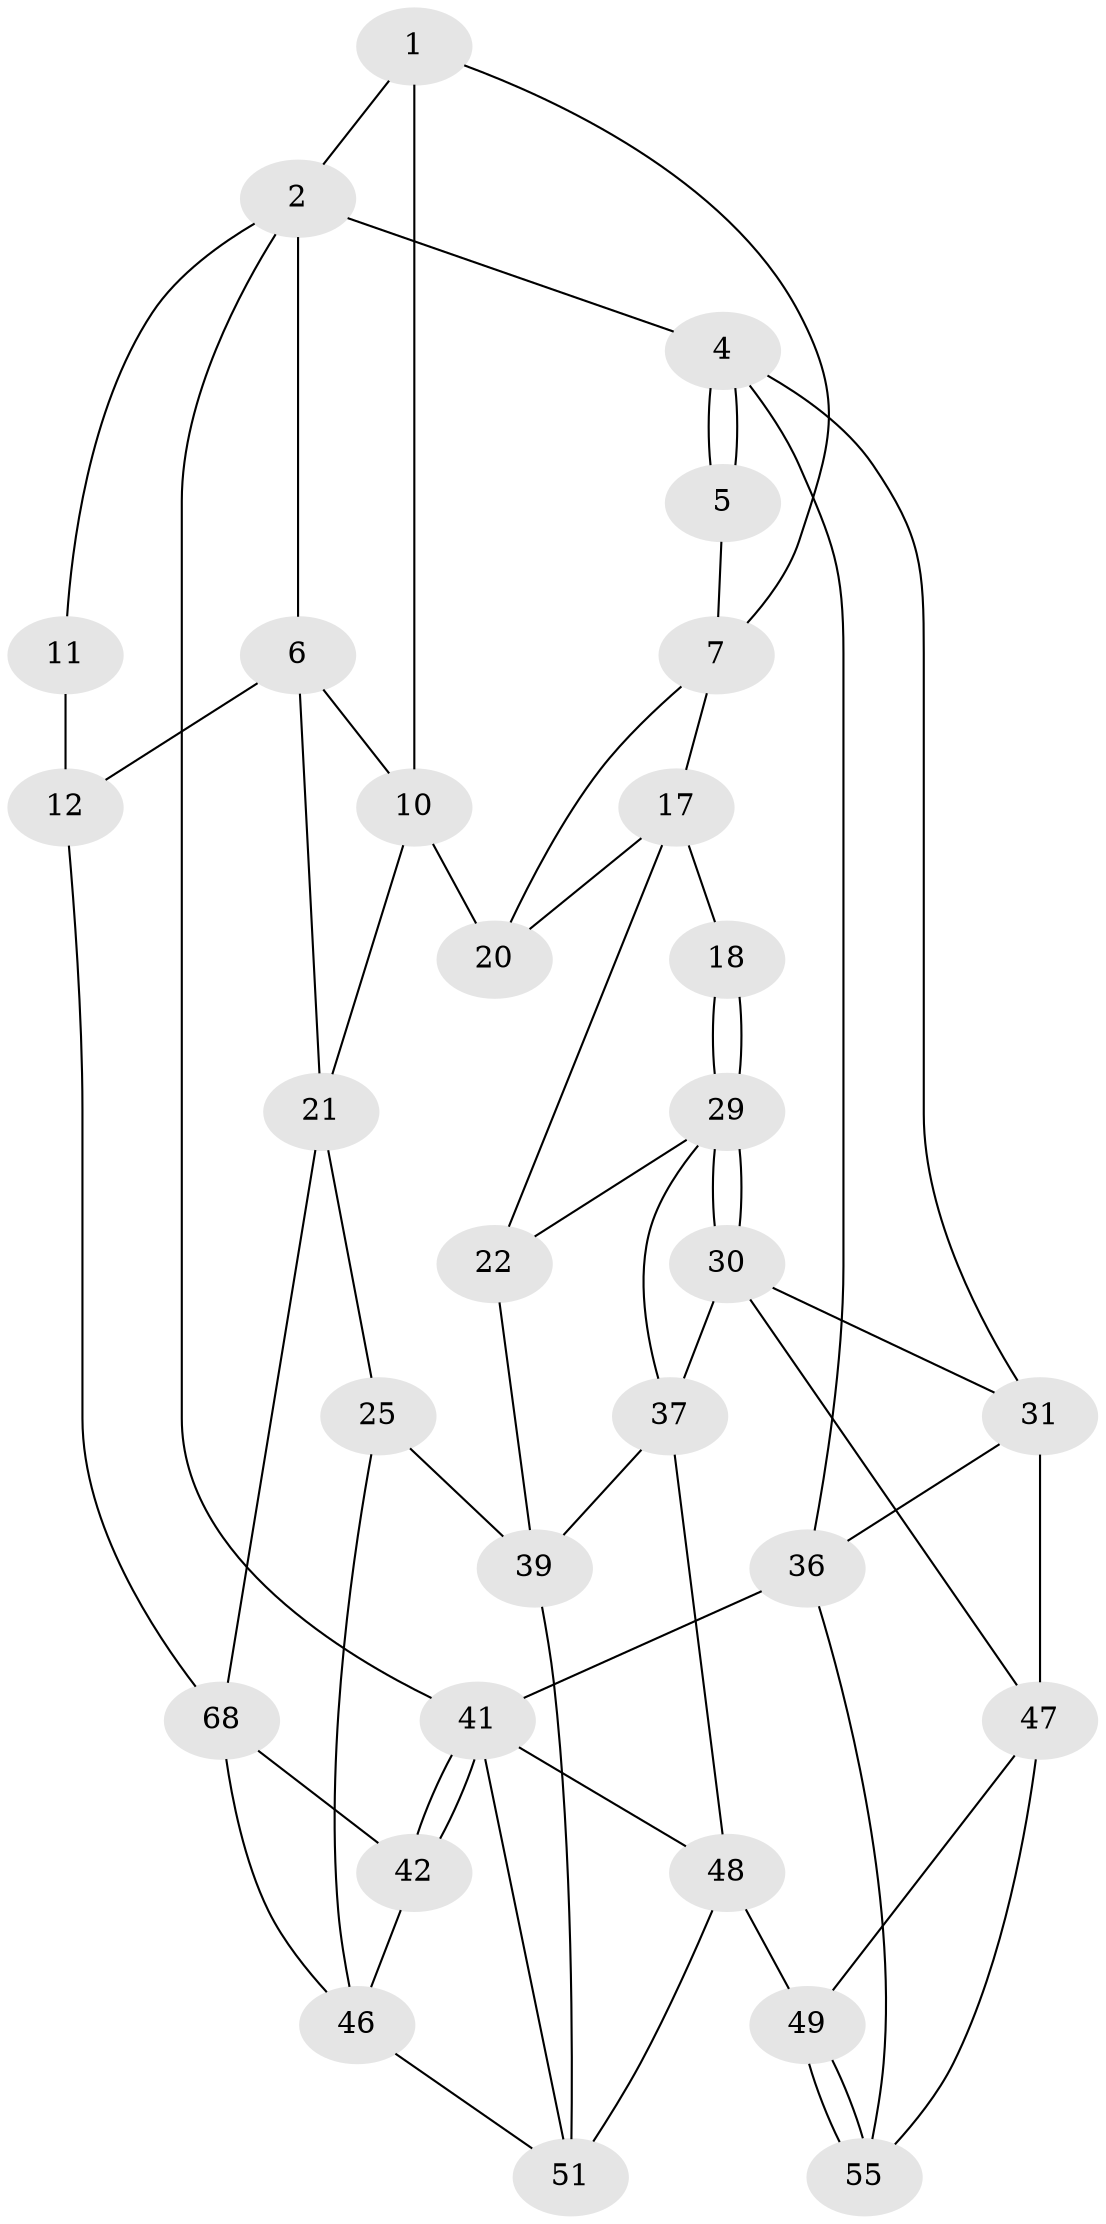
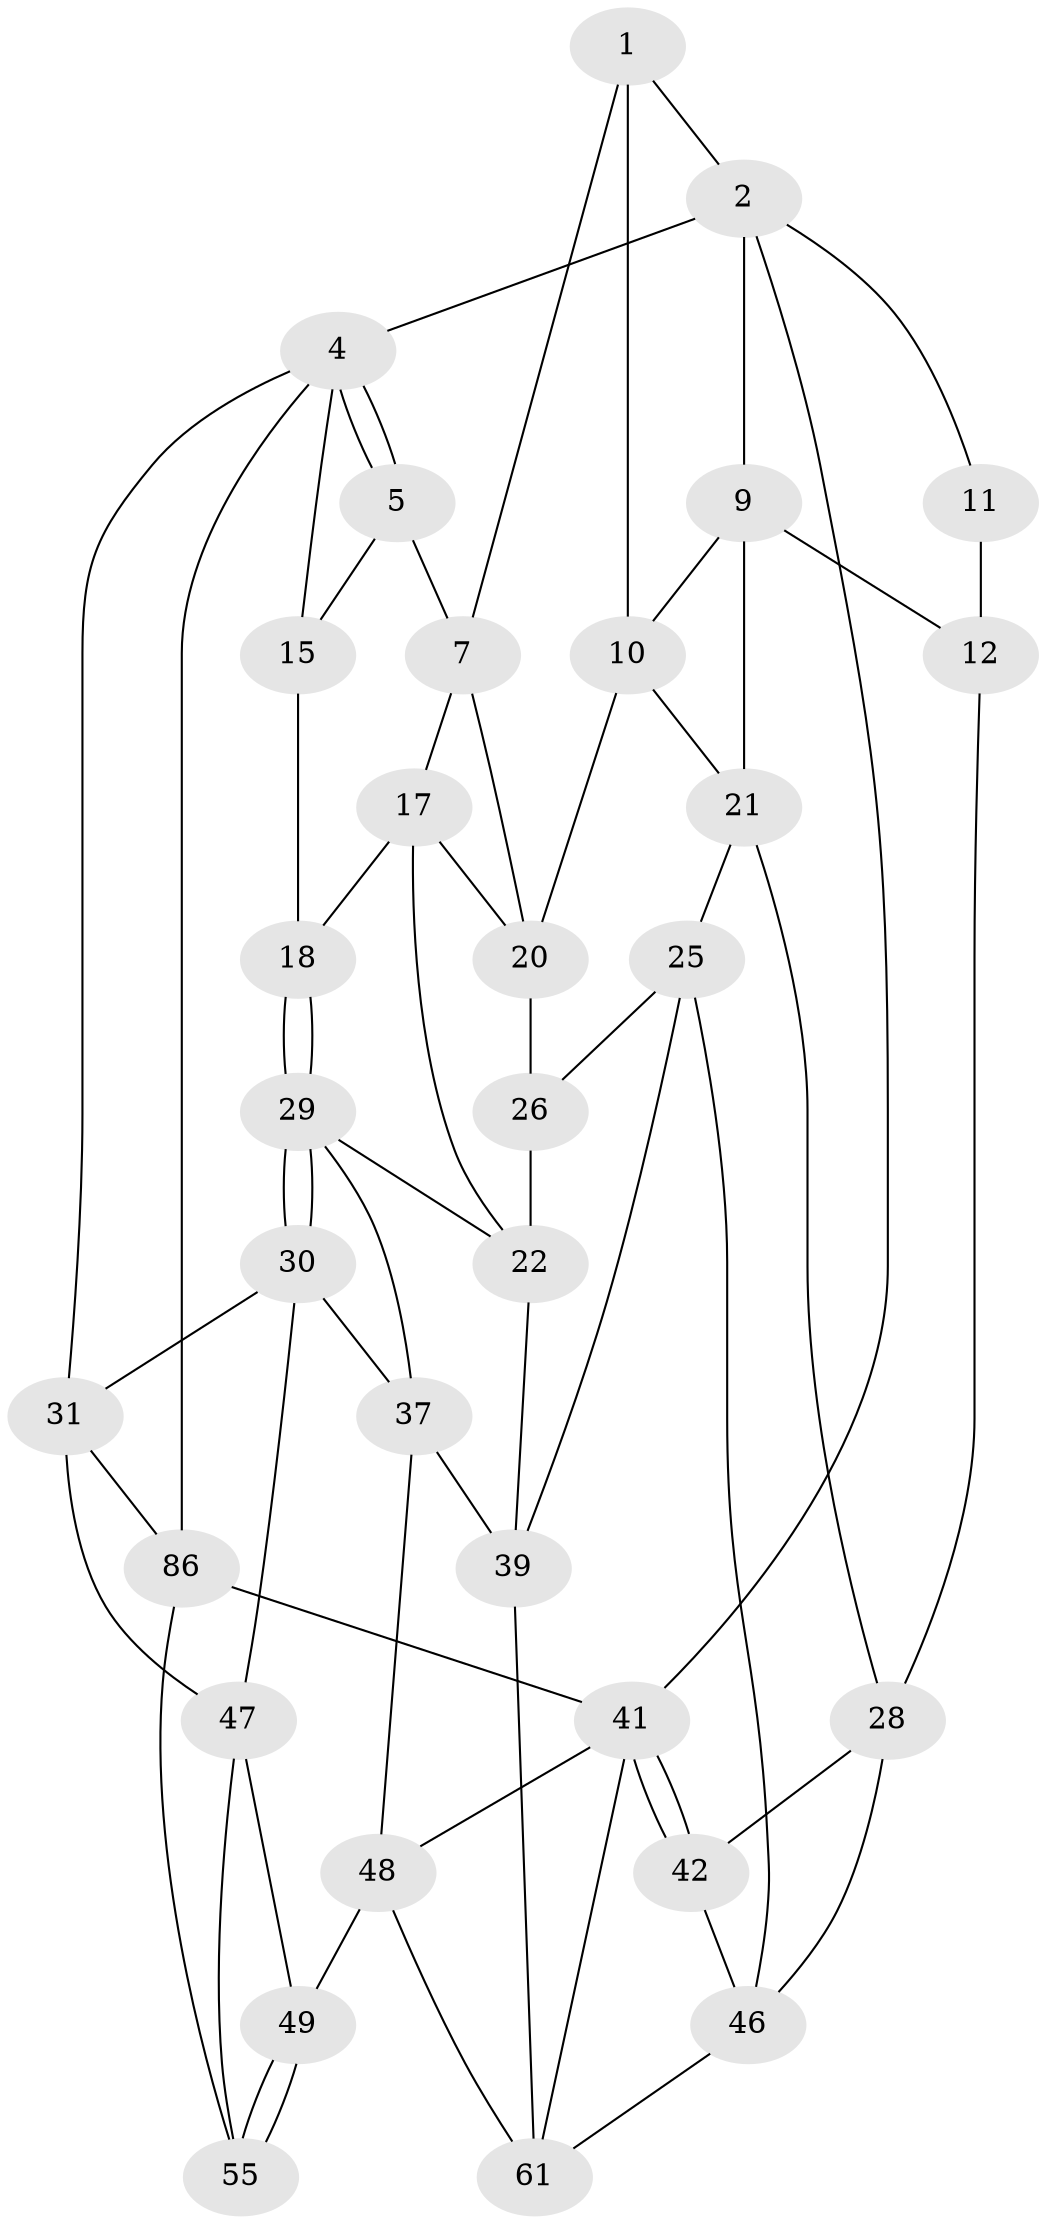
node "6": label "6" -> "9"
node "15": added
node "26": added
node "36": label "36" -> "86"
node "68": label "68" -> "28"
node "51": label "51" -> "61"
